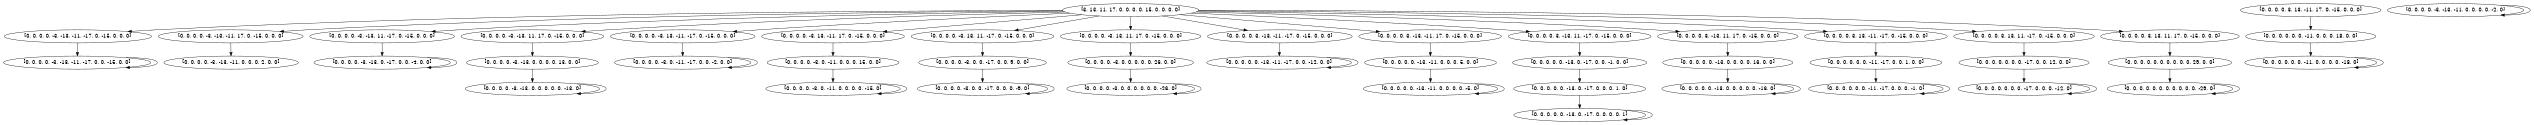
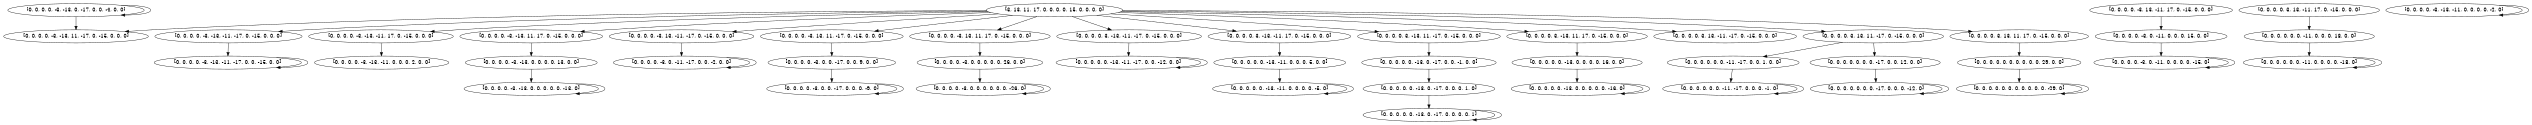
edge "[3, 13, 11, 17, 0, 0, 0, 0, 15, 0, 0, 0, 0]" -> "[0, 0, 0, 0, -3, 13, -11, 17, 0, -15, 0, 0, 0]": removed
edge "[0, 0, 0, 0, -3, -13, 11, -17, 0, -15, 0, 0, 0]" -> "[0, 0, 0, 0, -3, -13, 0, -17, 0, 0, -4, 0, 0]": reversed
edge "[0, 0, 0, 0, 3, 13, -11, -17, 0, -15, 0, 0, 0]" -> "[0, 0, 0, 0, 0, 0, -11, -17, 0, 0, 1, 0, 0]": now "[0, 0, 0, 0, 3, 13, 11, -17, 0, -15, 0, 0, 0]" -> "[0, 0, 0, 0, 0, 0, -11, -17, 0, 0, 1, 0, 0]"
